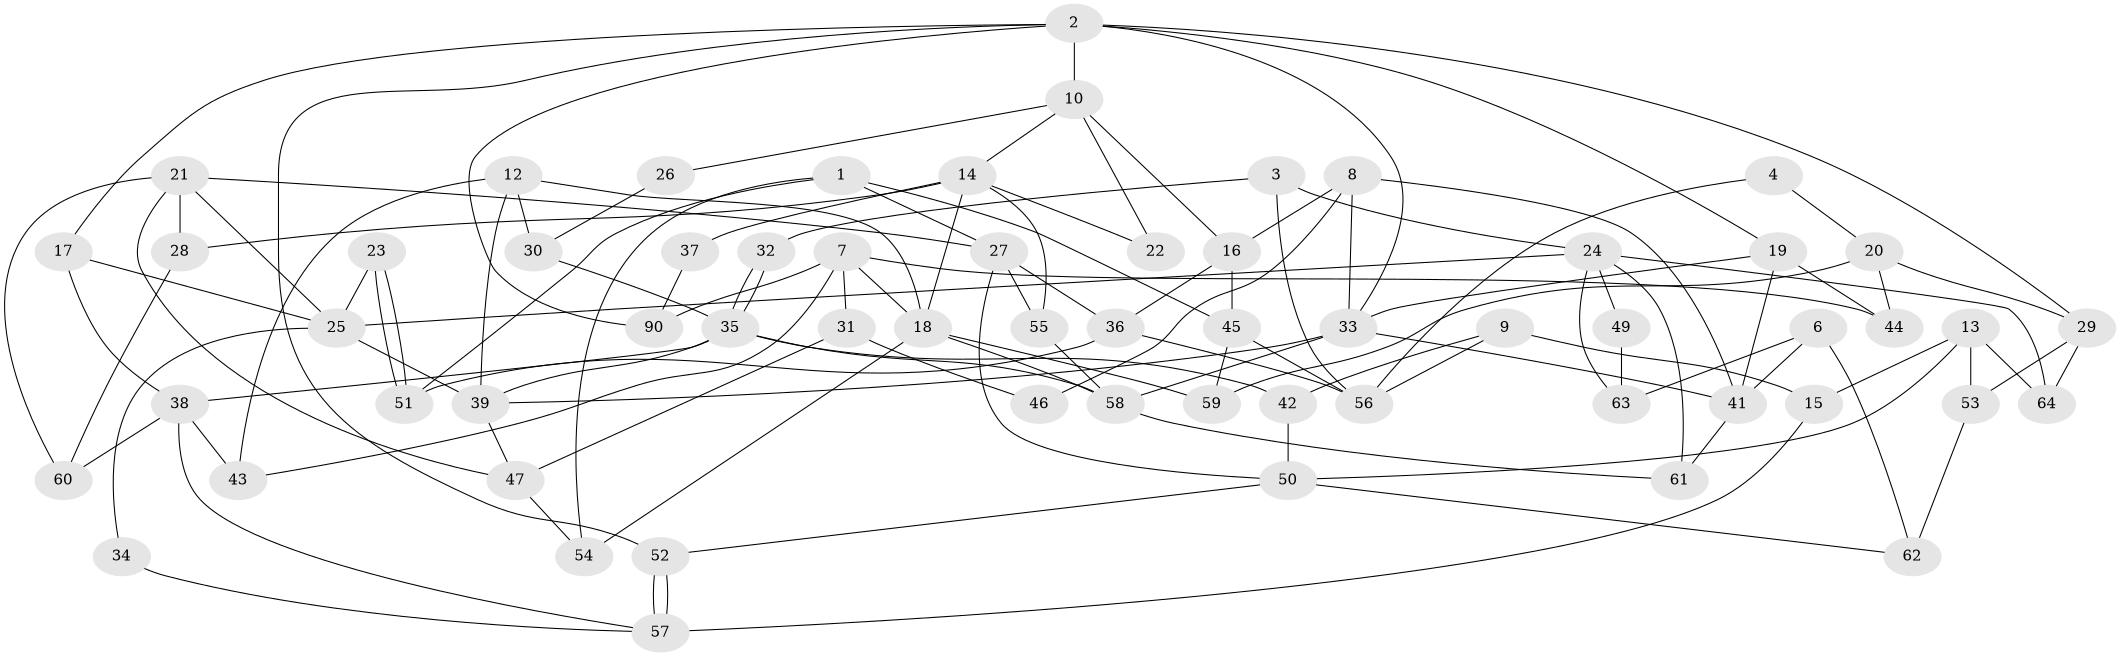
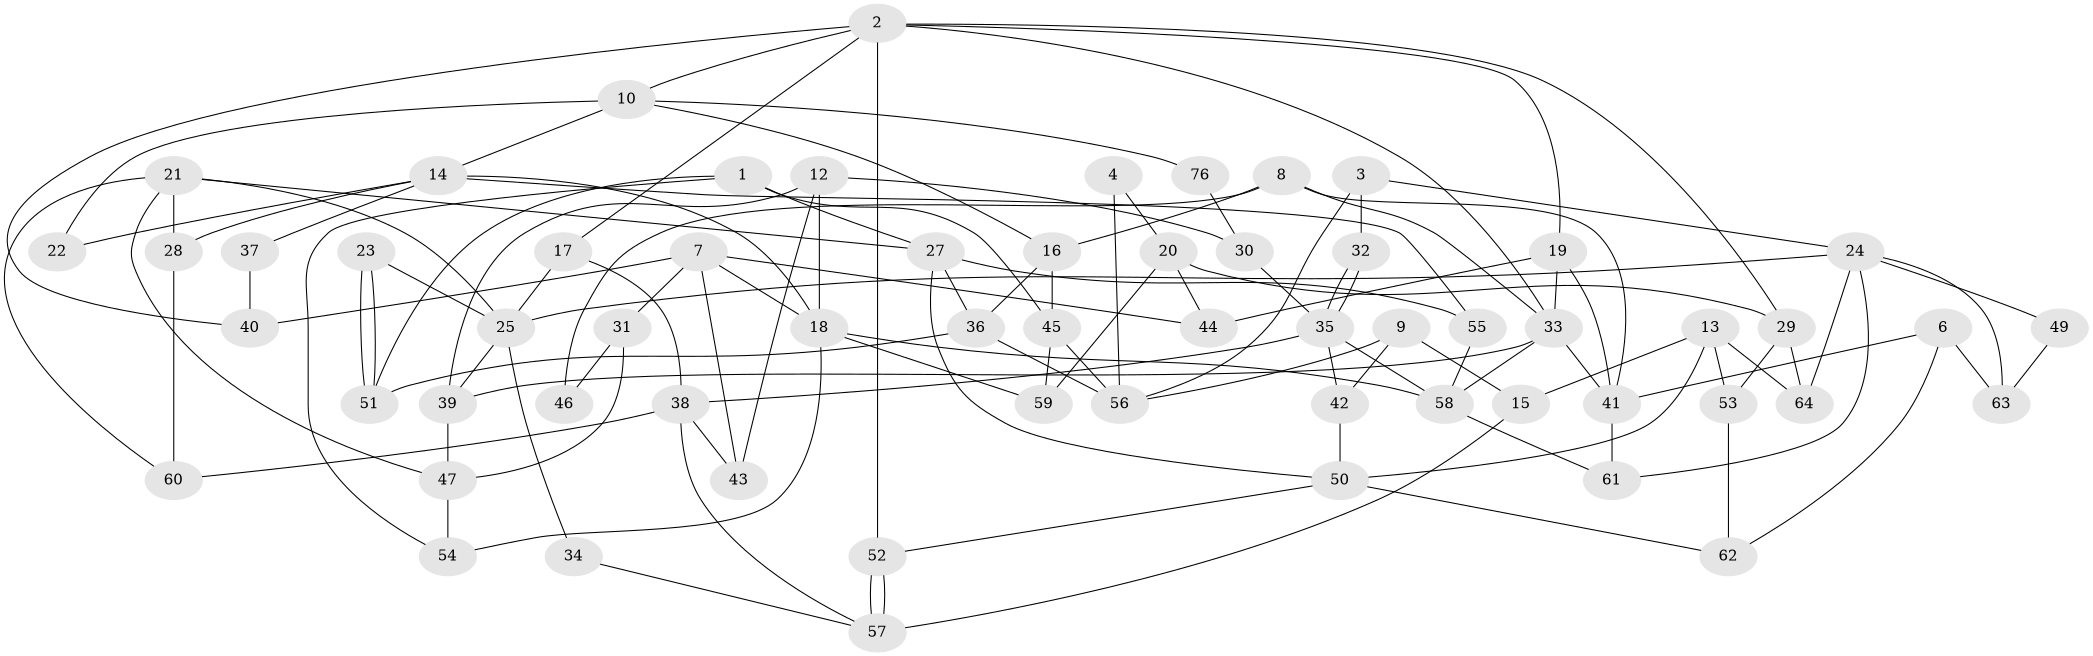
node "26": label "26" -> "76"
node "90": label "90" -> "40"
edge "35" -- "39": removed
